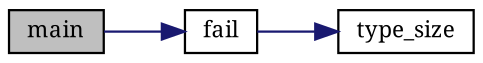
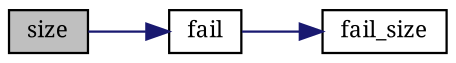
node "main": label "main" -> "size"
node "type_size": label "type_size" -> "fail_size"
